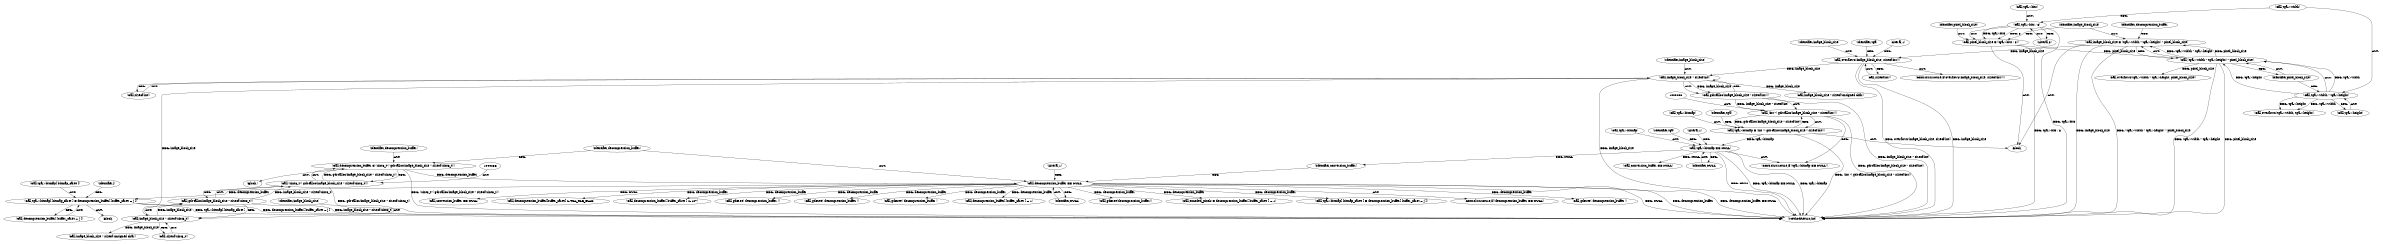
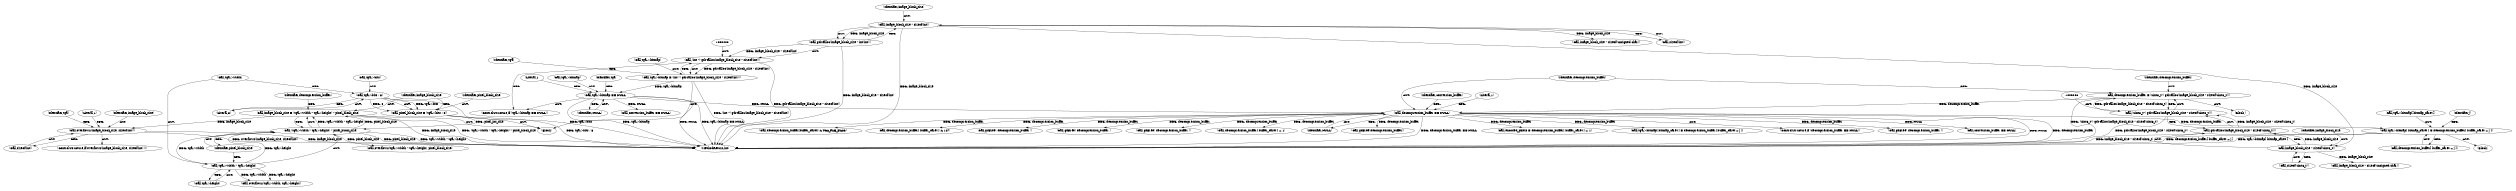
edge "(Call,pixel_block_size = (tga->bits / 8))" -> "(Call,(tga->width * tga->height) * pixel_block_size)": label "DDG: pixel_block_size" -> "DDG: pixel_int_size"
edge "(Call,overflow2(image_block_size, sizeof(int)))" -> "(Call,image_block_size * sizeof(int))": removed, label "DDG: image_block_size"
node "(Call,gdMalloc(image_block_size * sizeof(int)))": label "(Call,gdMalloc(image_block_size * sizeof(int)))" -> "(Call,gdMalloc(image_block_size * int(int)))"
edge "(Call,tga->bitmap == NULL)" -> "(Identifier,conversion_buffer)": now "(Call,tga->bitmap == NULL)" -> "(Call,decompression_buffer == NULL)"
